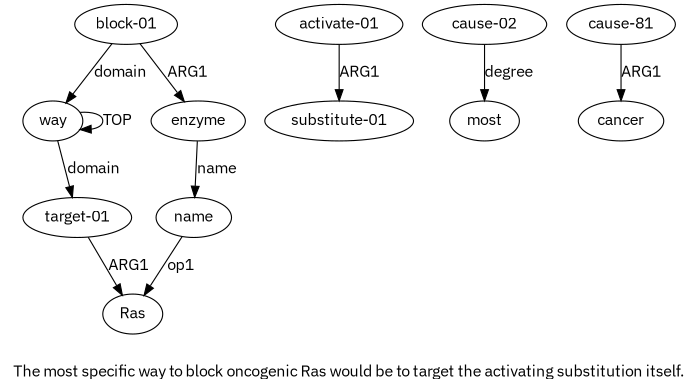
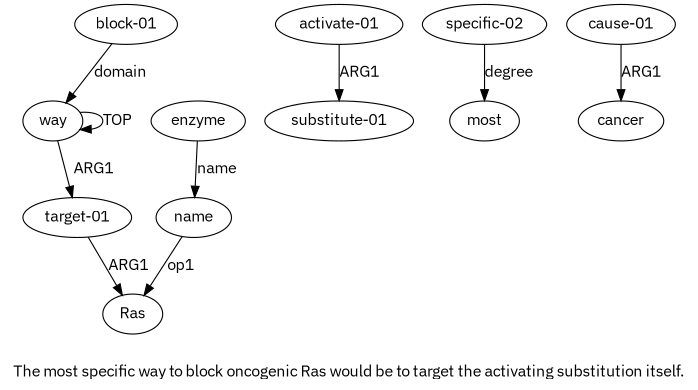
node "cause-02": label "cause-02" -> "specific-02"
node "cause-81": label "cause-81" -> "cause-01"
edge "block-01" -> "enzyme": removed, label "ARG1"
edge "way" -> "target-01": label "domain" -> "ARG1"
